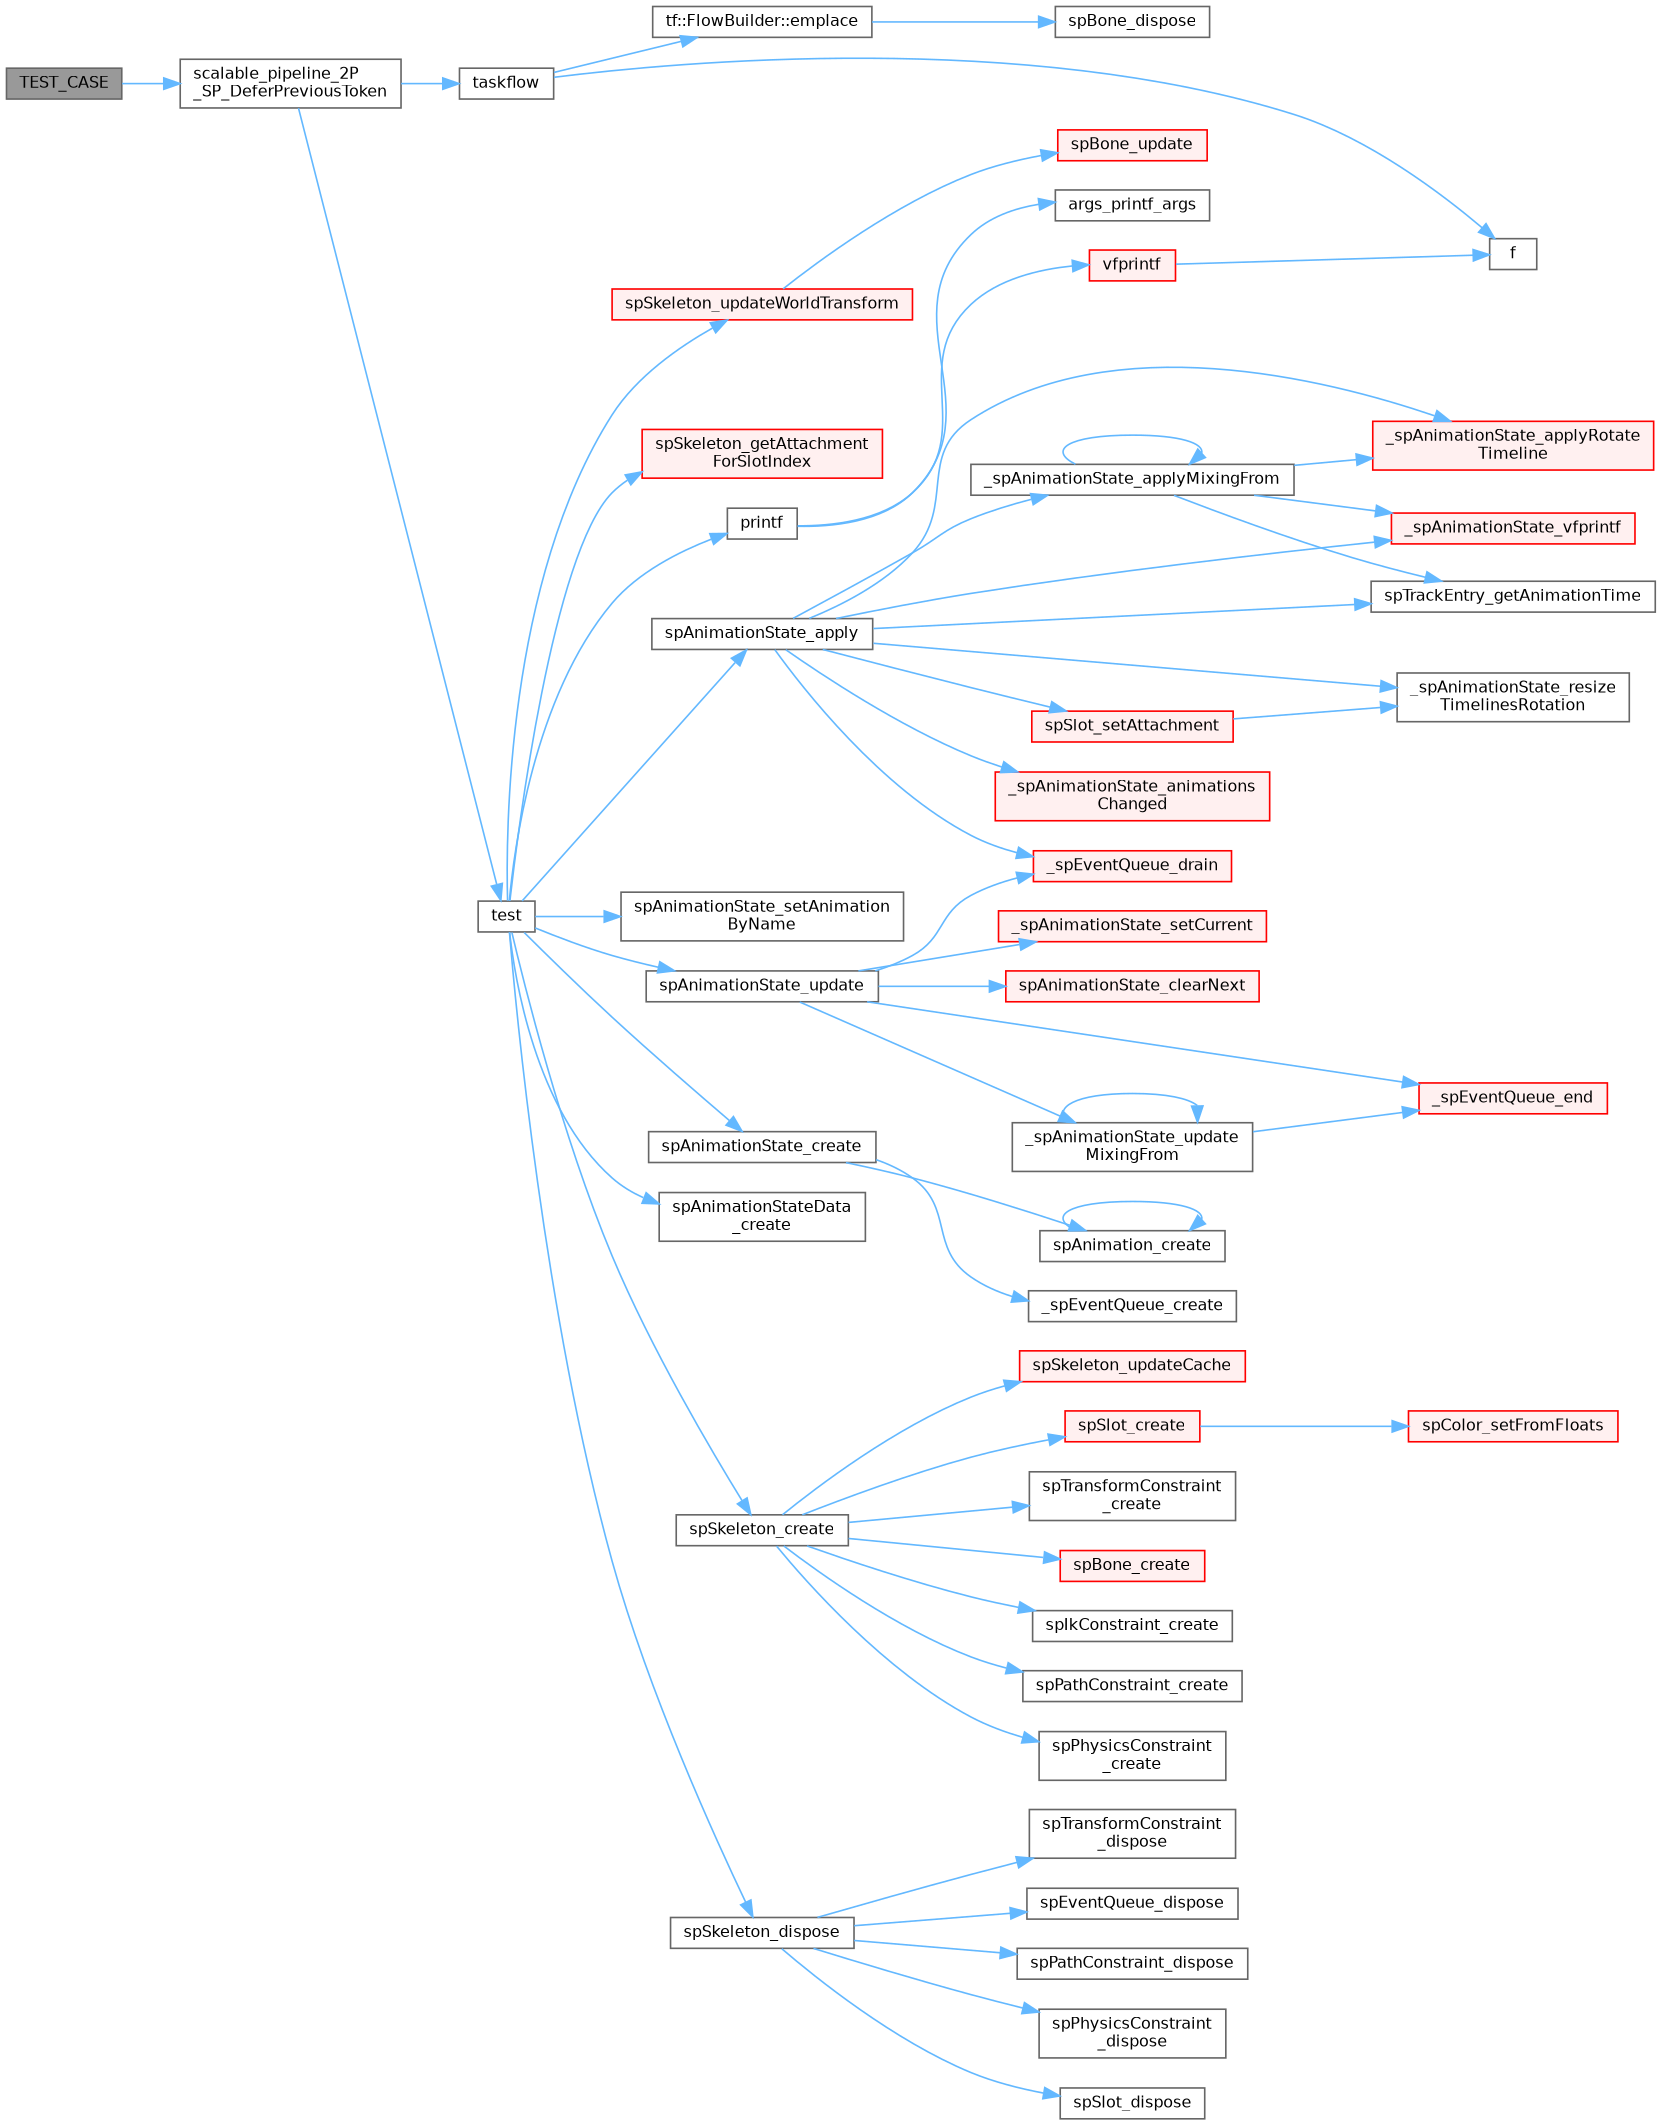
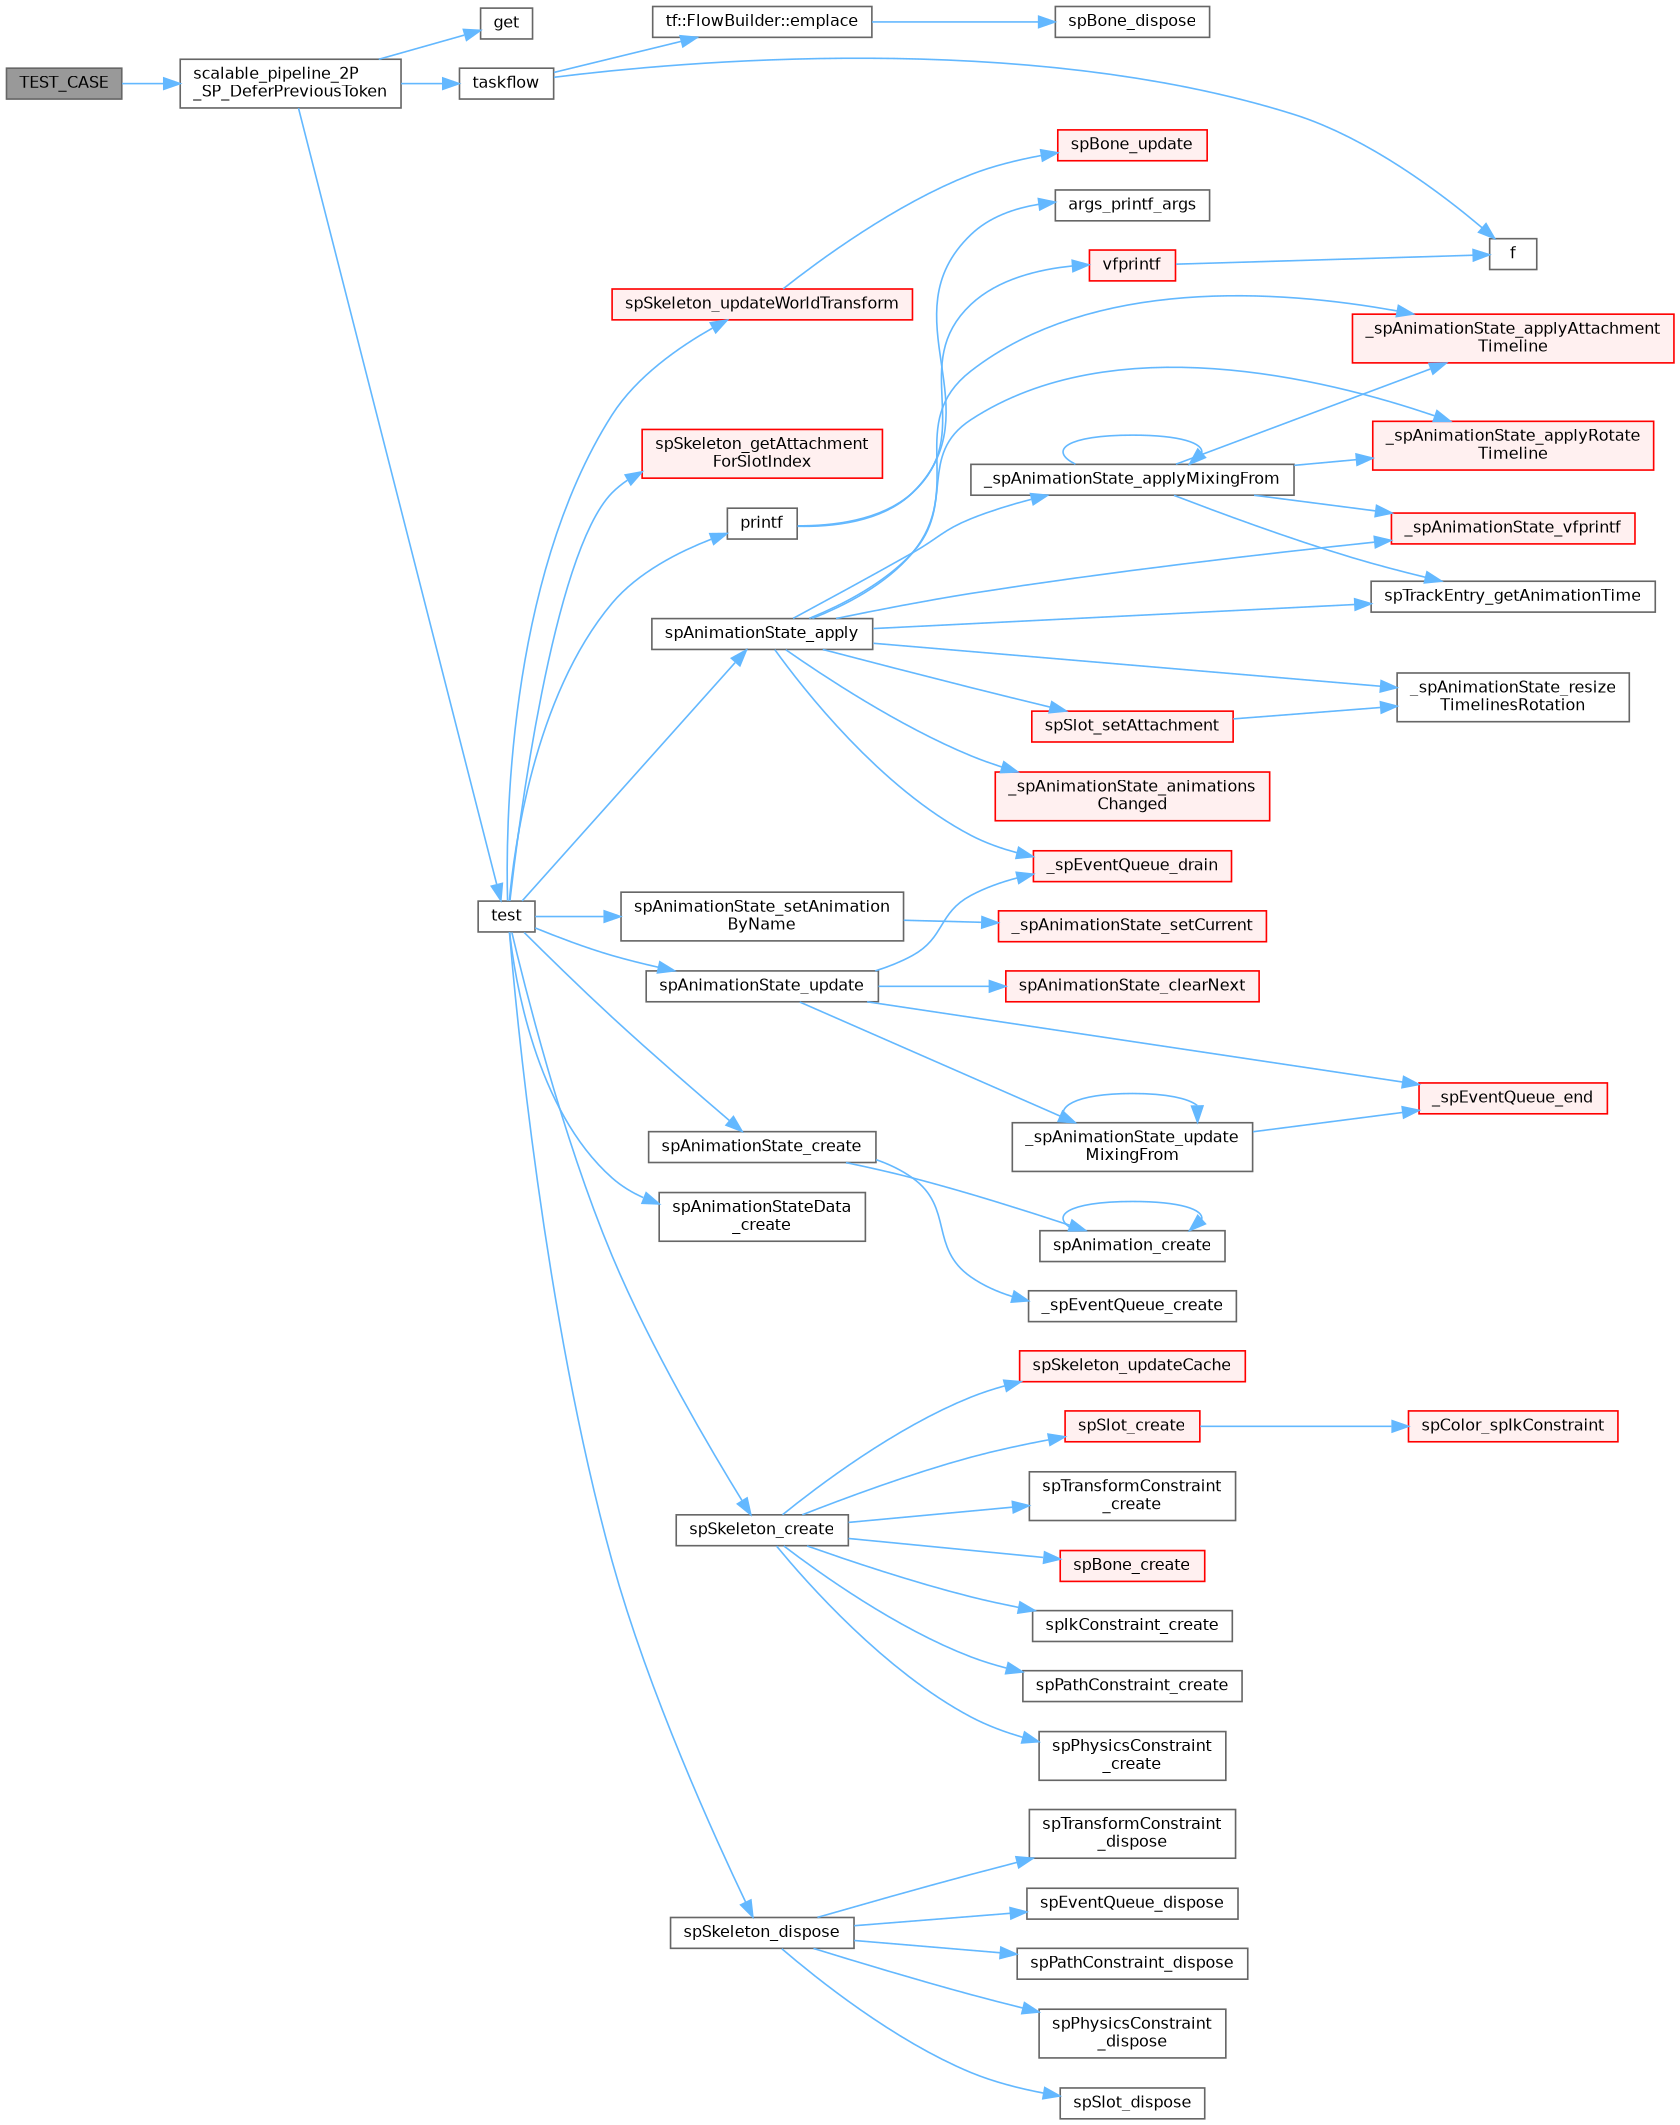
node "get": added
node "_spAnimationState_applyAttachment Timeline": added
edge "spAnimationState_update" -> "_spAnimationState_setCurrent": now "spAnimationState_setAnimation ByName" -> "_spAnimationState_setCurrent"
node "spColor_setFromFloats": label "spColor_setFromFloats" -> "spColor_spIkConstraint"
